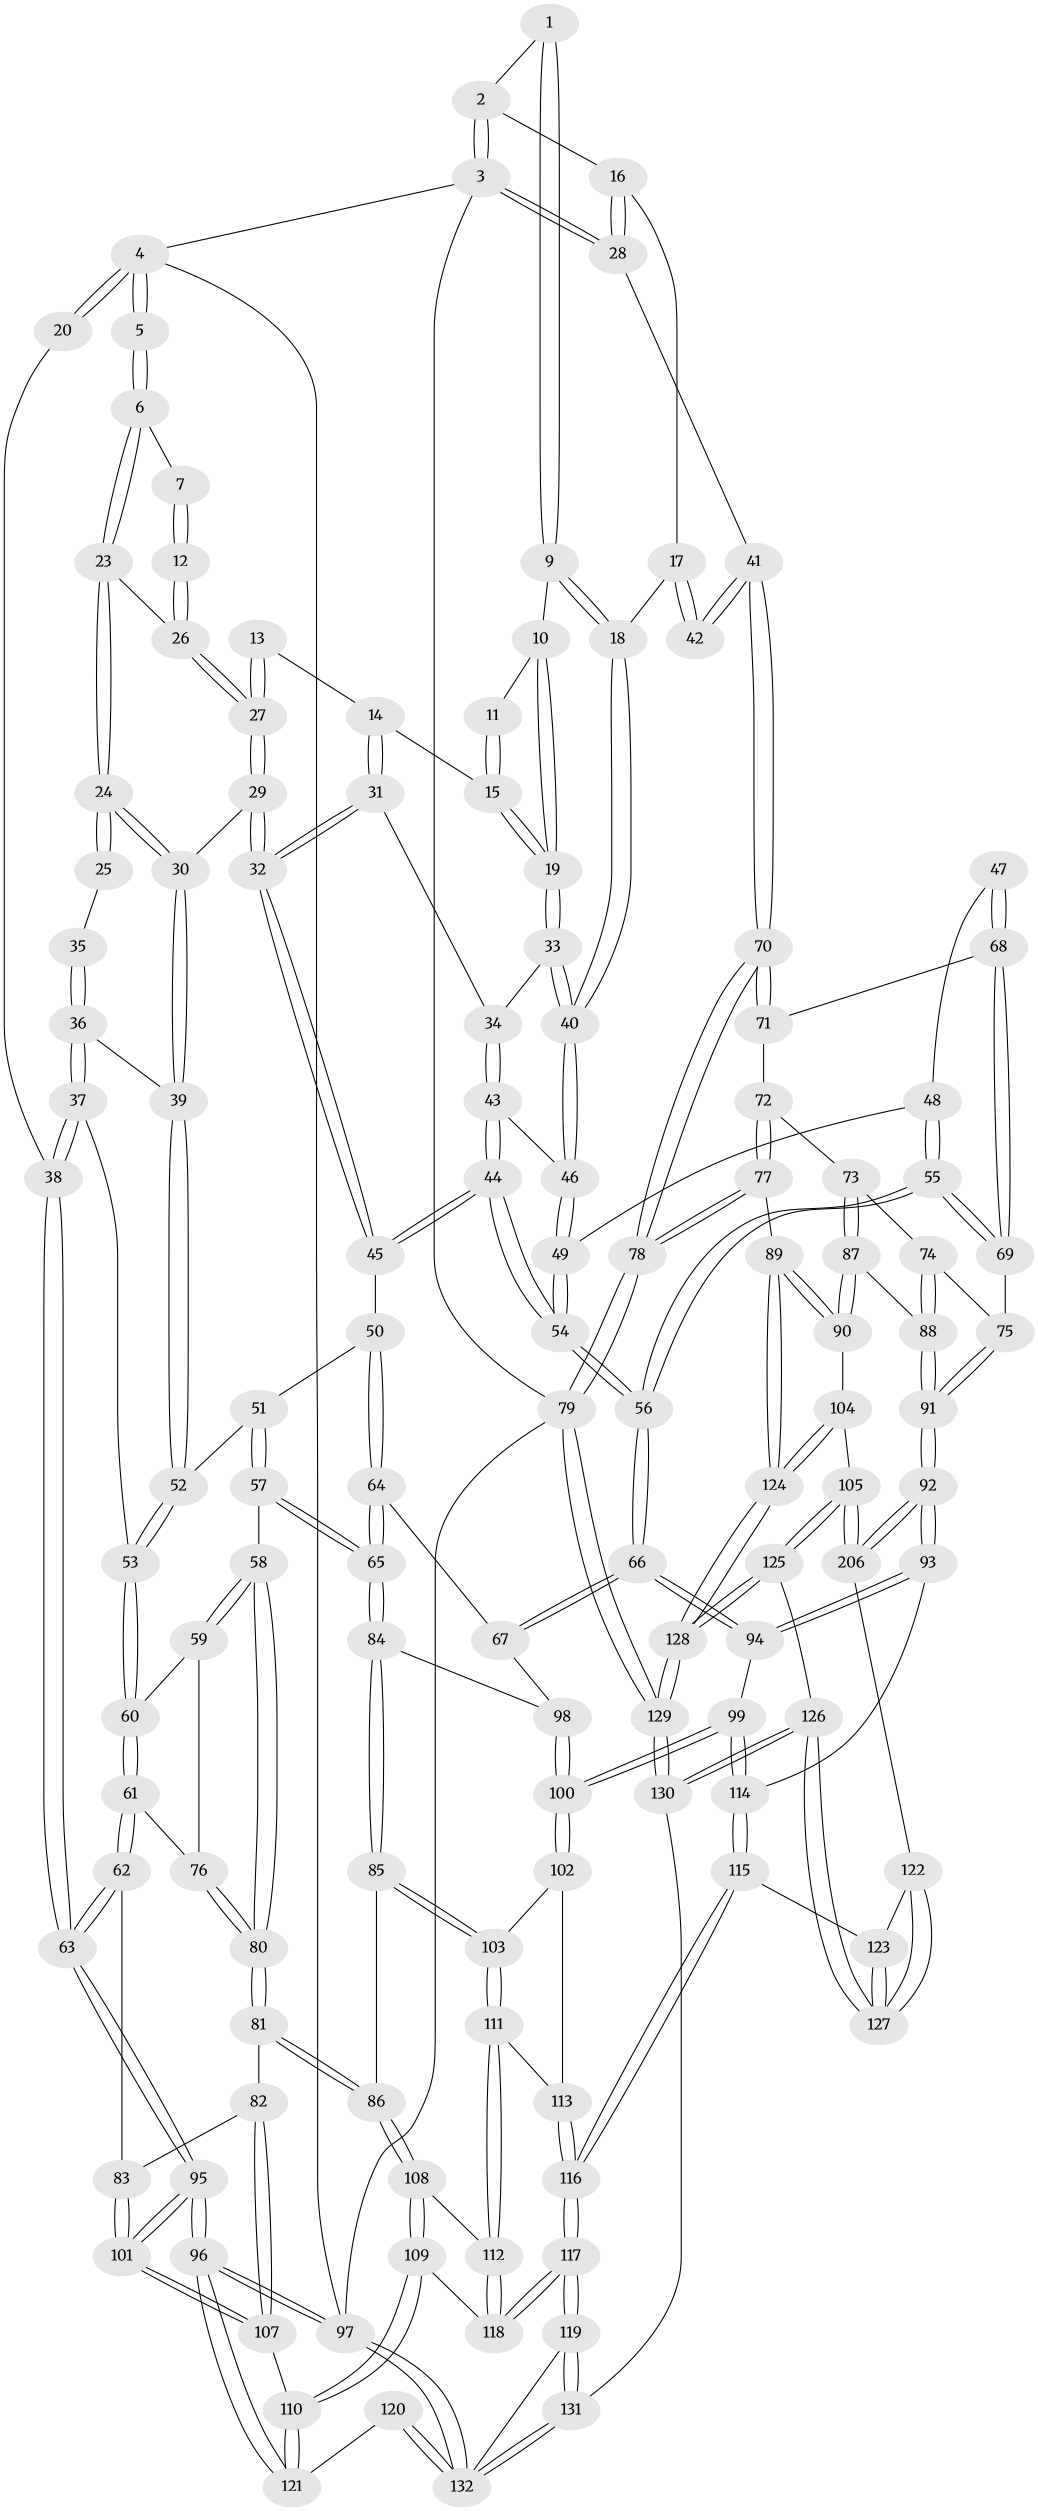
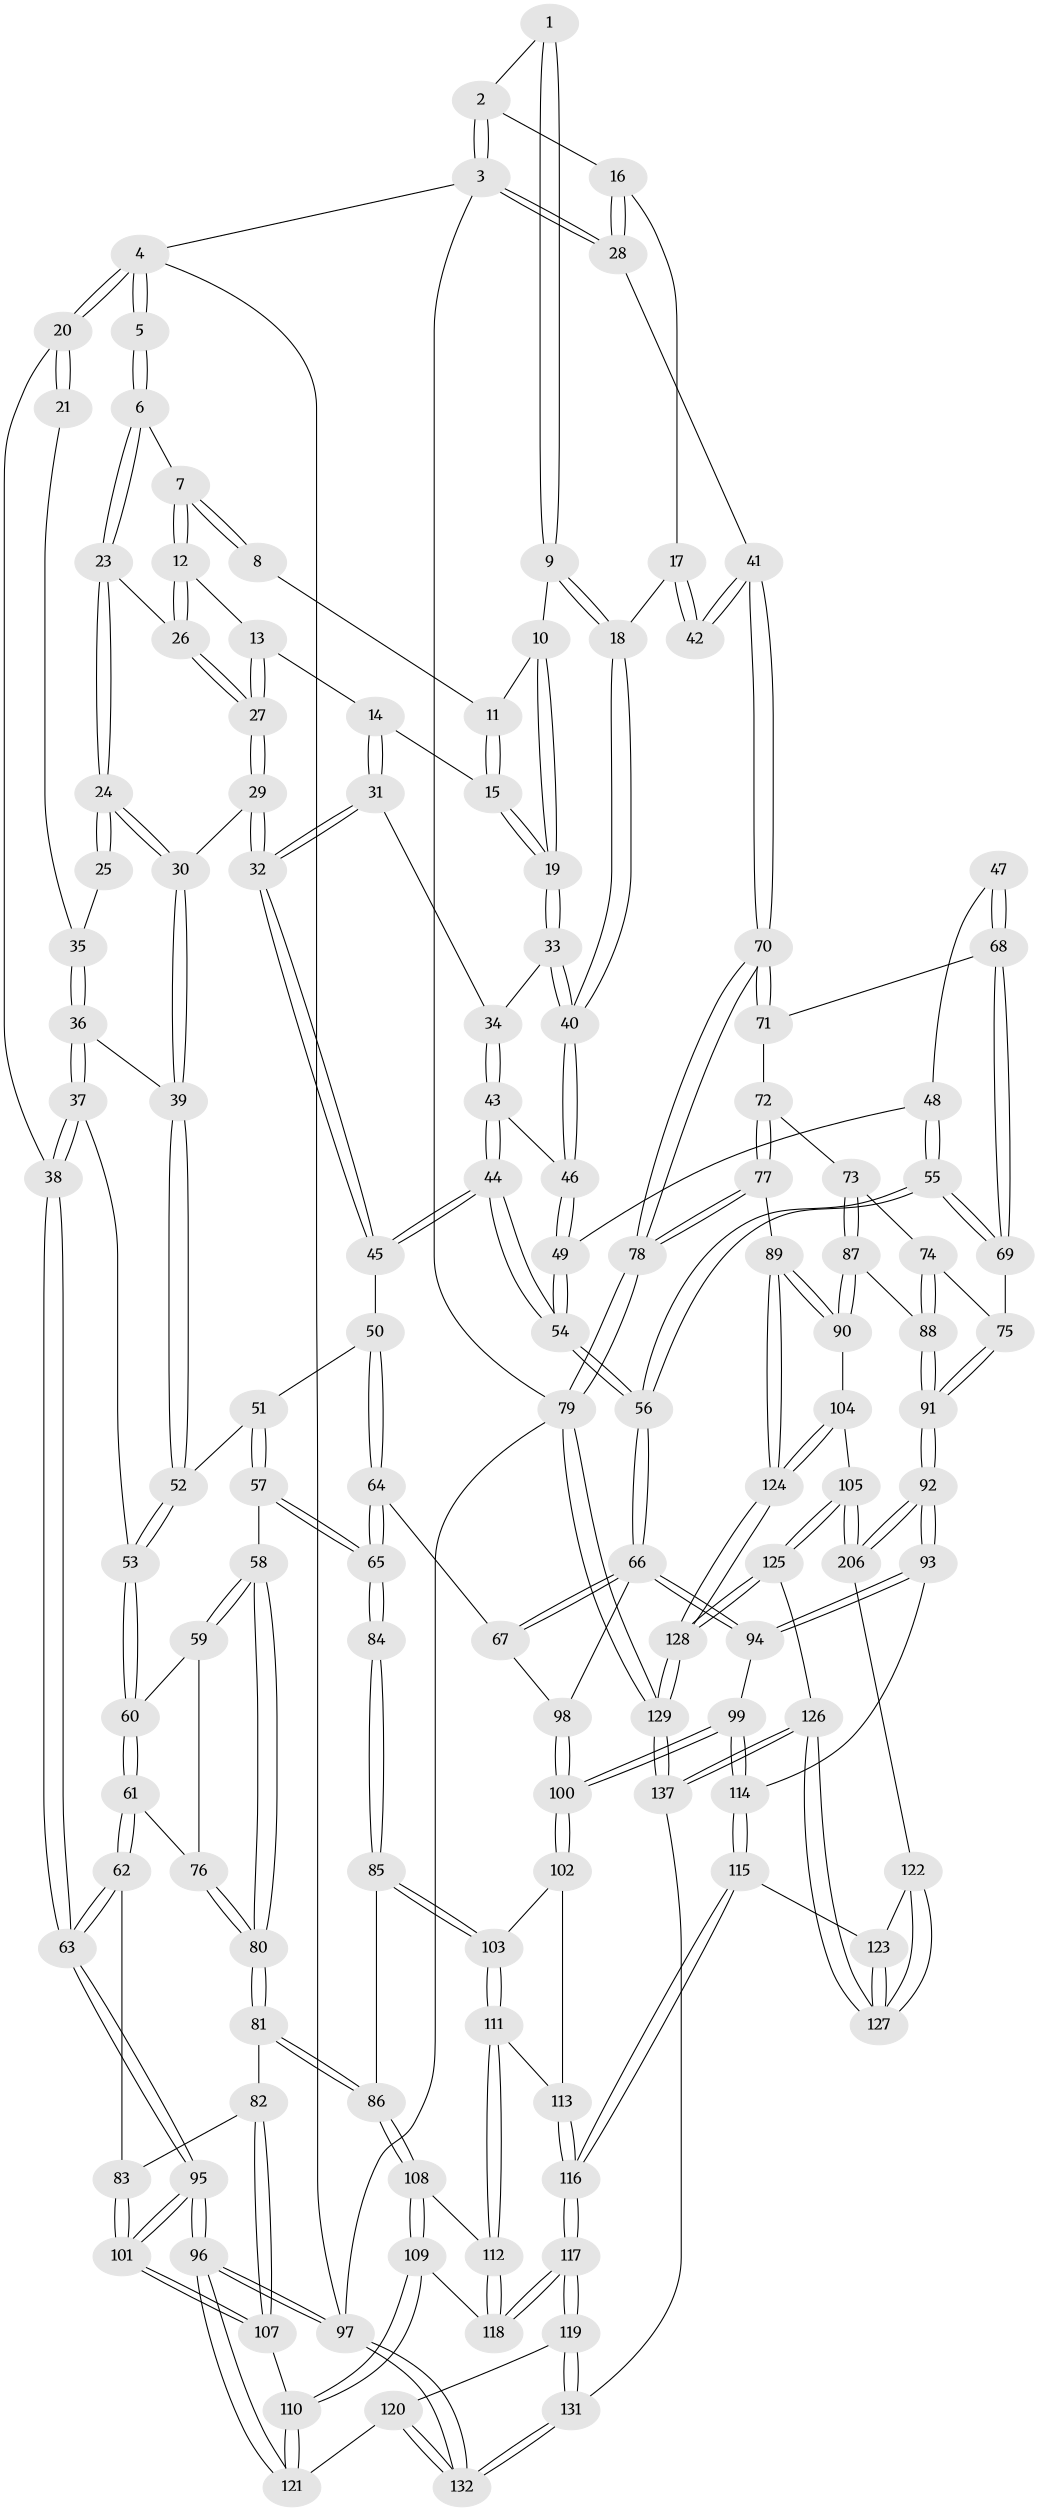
node "21": added
node "8": added
edge "12" -- "13": added
edge "84" -- "98": now "66" -- "98"
node "130": label "130" -> "137"
edge "119" -- "132": now "119" -- "120"
